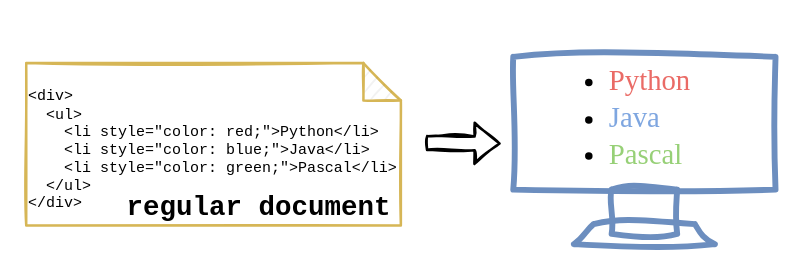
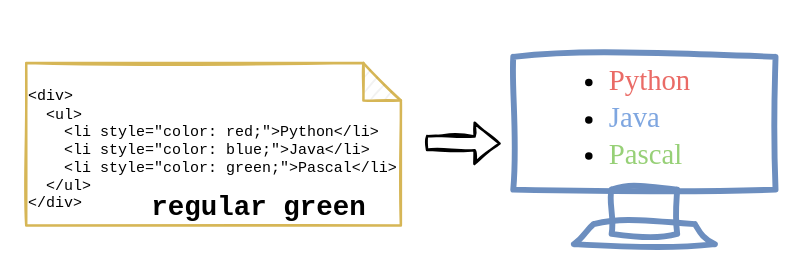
node "regular document": label "regular document" -> "regular green"
